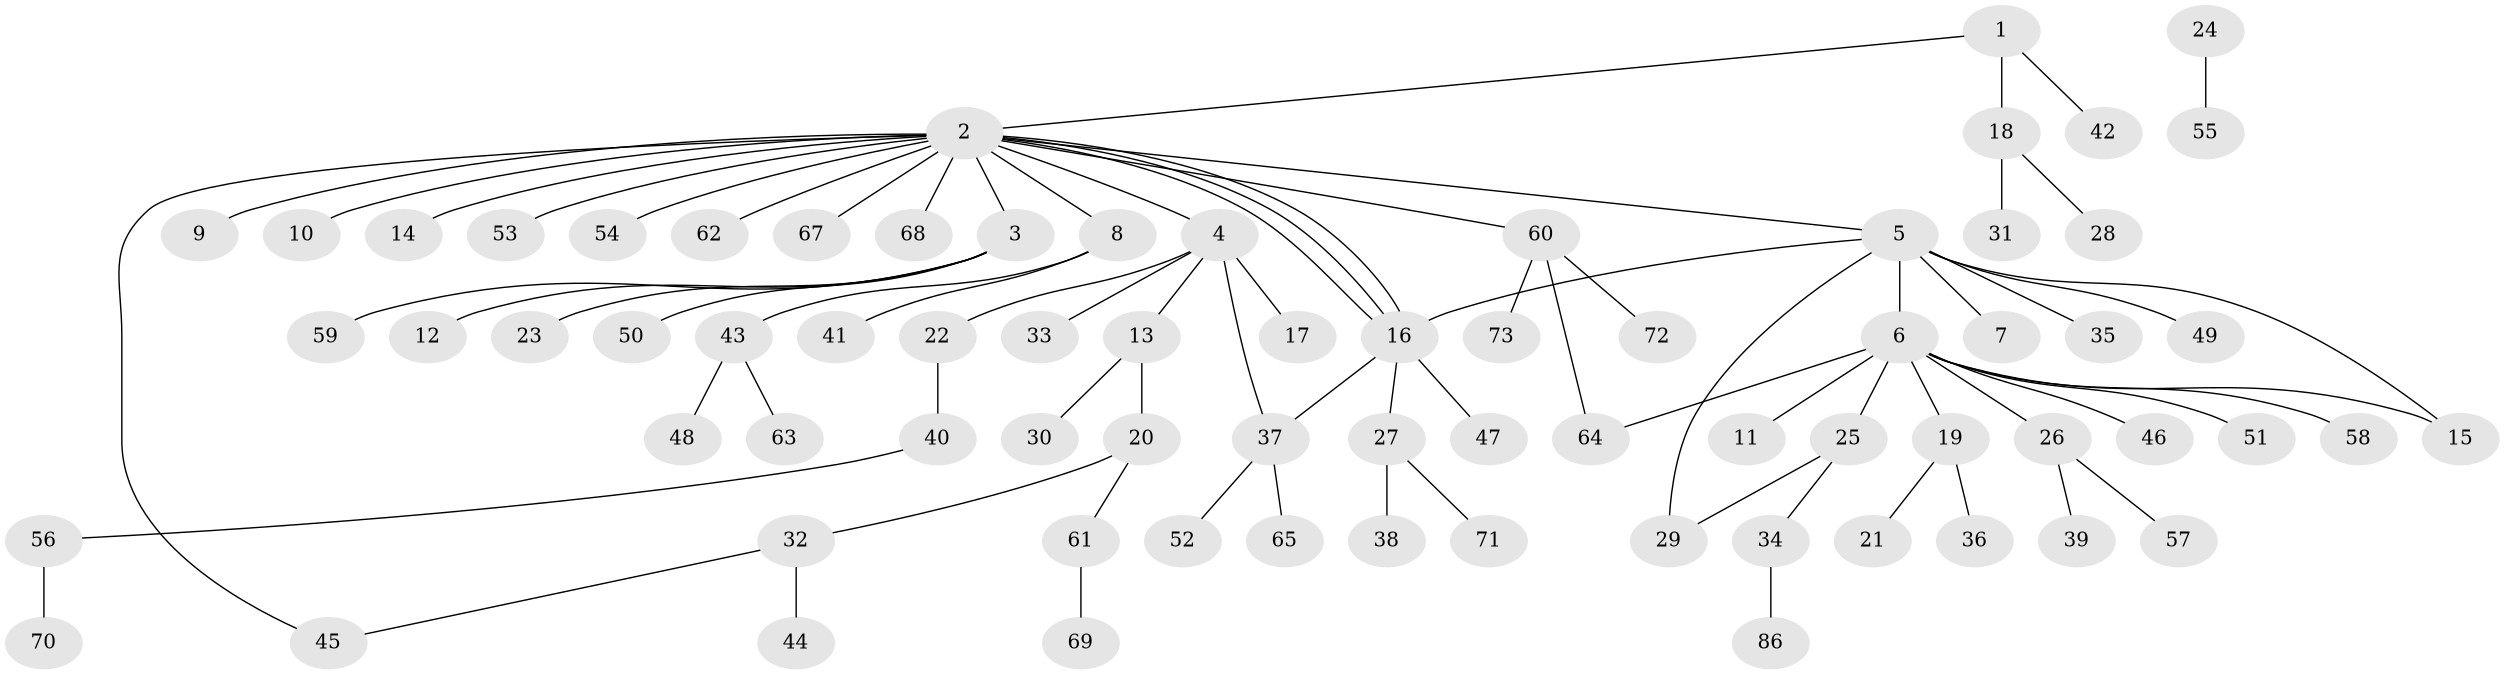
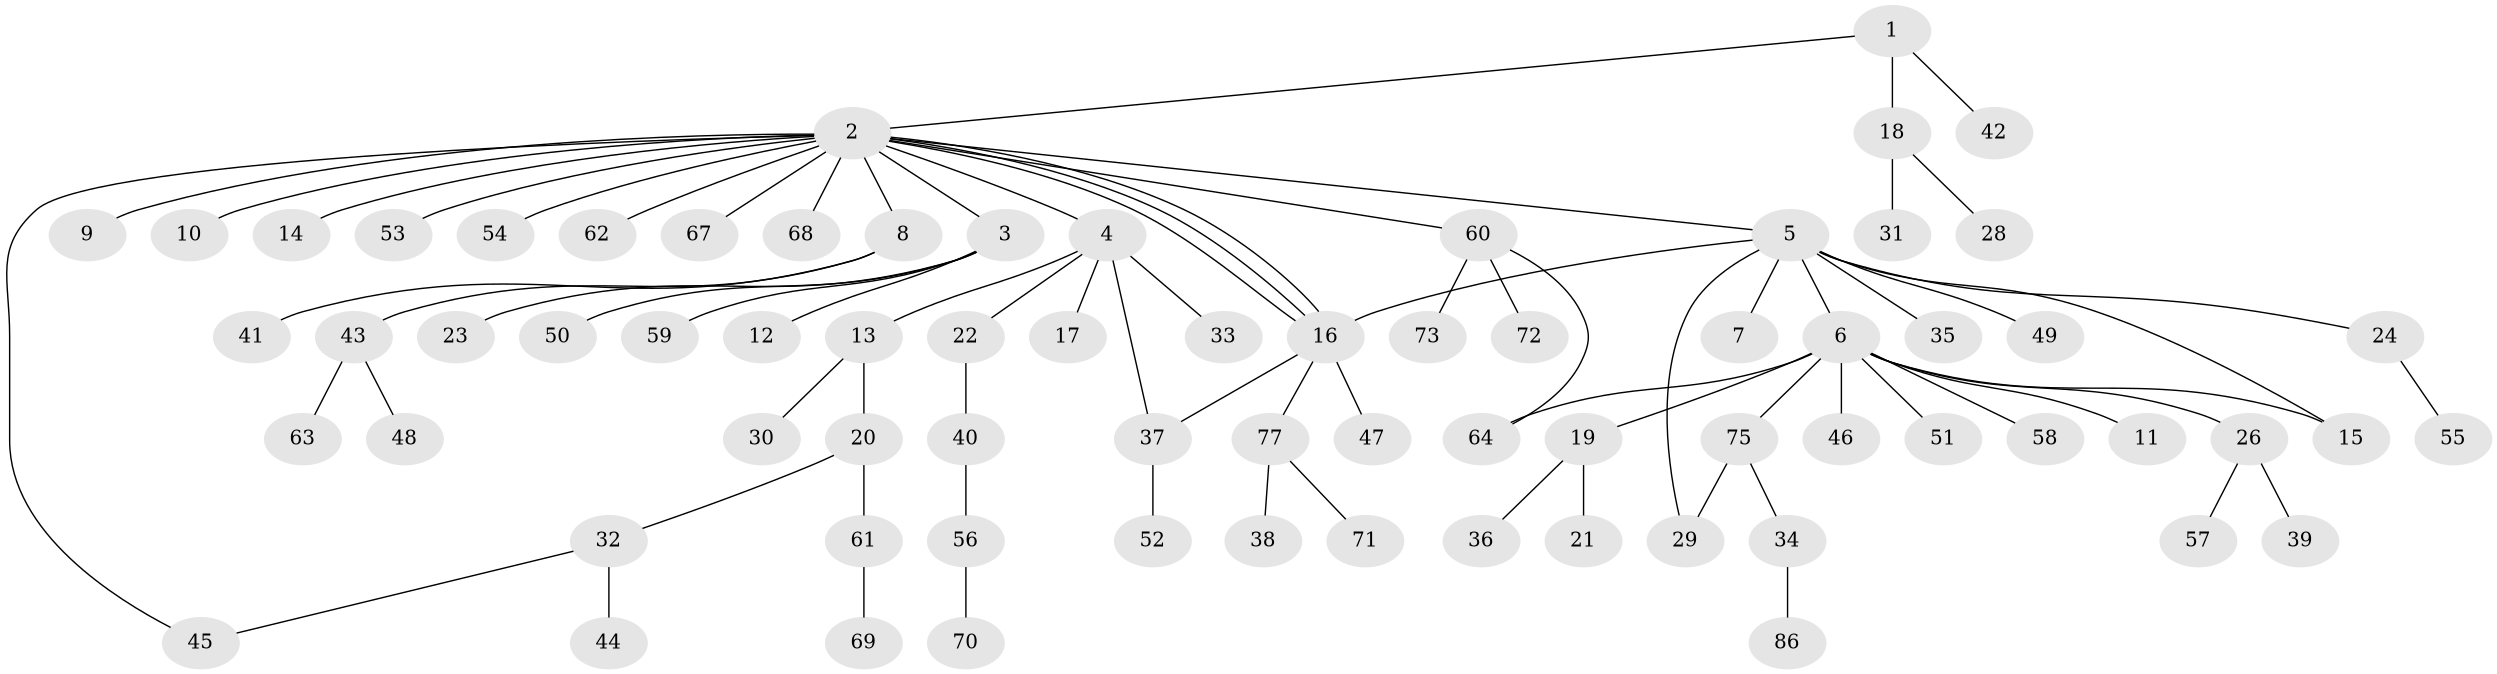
edge "5" -- "24": added
node "27": label "27" -> "77"
node "25": label "25" -> "75"
node "65": removed
